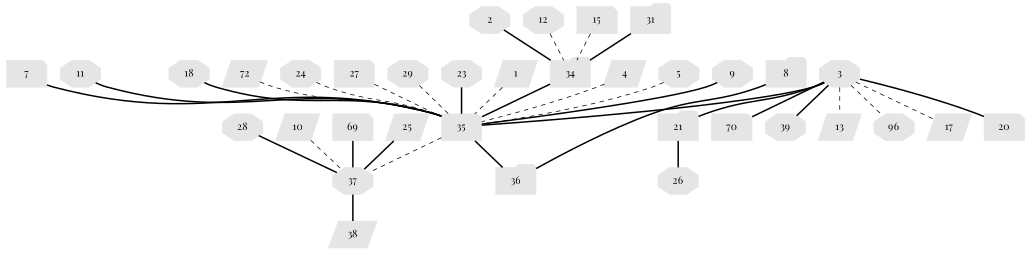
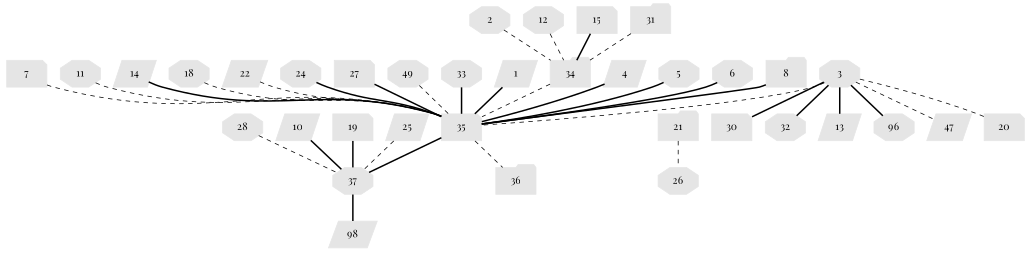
edge "2" -- "34": style bold -> dashed
edge "15" -- "34": style dashed -> bold
edge "31" -- "34": style bold -> dashed
node "14": added
node "72": label "72" -> "22"
node "29": label "29" -> "49"
node "23": label "23" -> "33"
node "9": label "9" -> "6"
edge "24" -- "35": style dashed -> bold
edge "3" -- "20": style bold -> dashed
edge "18" -- "35": style bold -> dashed
edge "27" -- "35": style dashed -> bold
edge "34" -- "35": style bold -> dashed
edge "3" -- "96": style dashed -> bold
edge "11" -- "35": style bold -> dashed
edge "1" -- "35": style dashed -> bold
edge "3" -- "13": style dashed -> bold
edge "7" -- "35": style bold -> dashed
edge "4" -- "35": style dashed -> bold
edge "5" -- "35": style dashed -> bold
edge "3" -- "21": removed
edge "3" -- "35": style bold -> dashed
edge "8" -- "36": now "8" -- "35"
node "69": label "69" -> "19"
node "70": label "70" -> "30"
node "39": label "39" -> "32"
node "17": label "17" -> "47"
edge "28" -- "37": style bold -> dashed
edge "35" -- "36": style bold -> dashed
edge "21" -- "26": style bold -> dashed
edge "10" -- "37": style dashed -> bold
edge "25" -- "37": style bold -> dashed
edge "35" -- "37": style dashed -> bold
node "38": label "38" -> "98"
